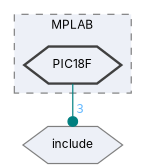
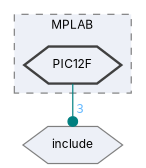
node "PIC18F": label "PIC18F" -> "PIC12F"
